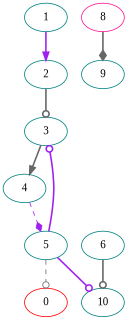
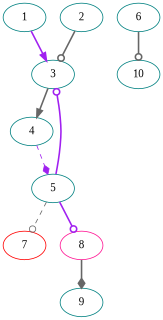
edge "1" -> "2": now "1" -> "3"
edge "5" -> "10": now "5" -> "8"
node "0": label "0" -> "7"
